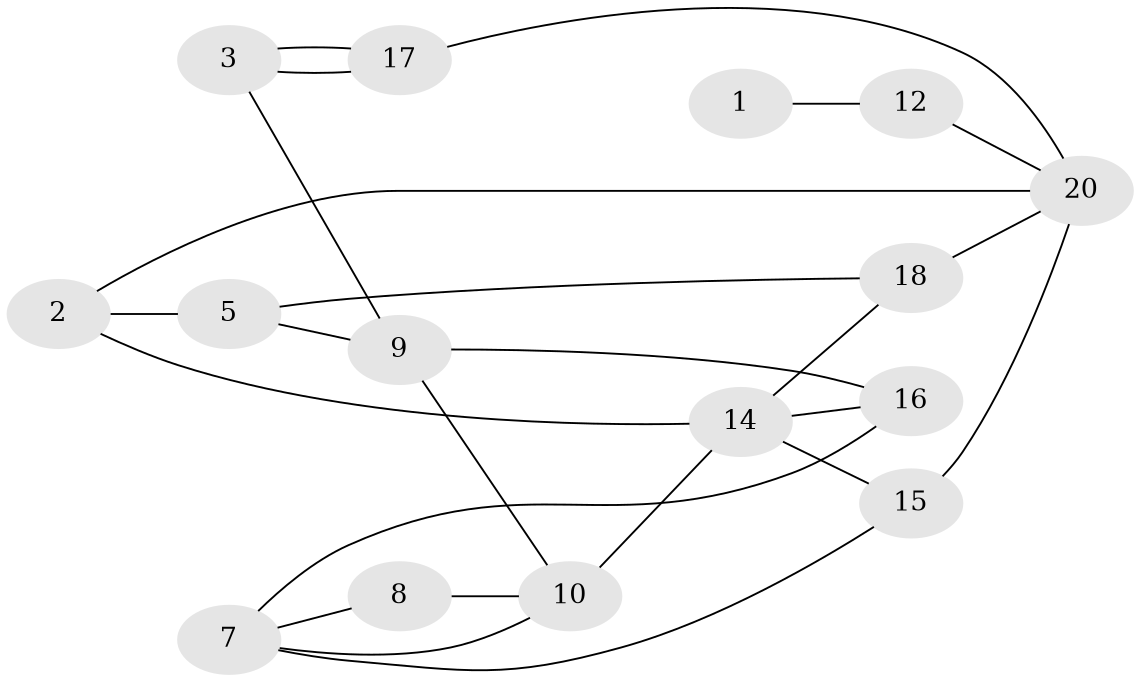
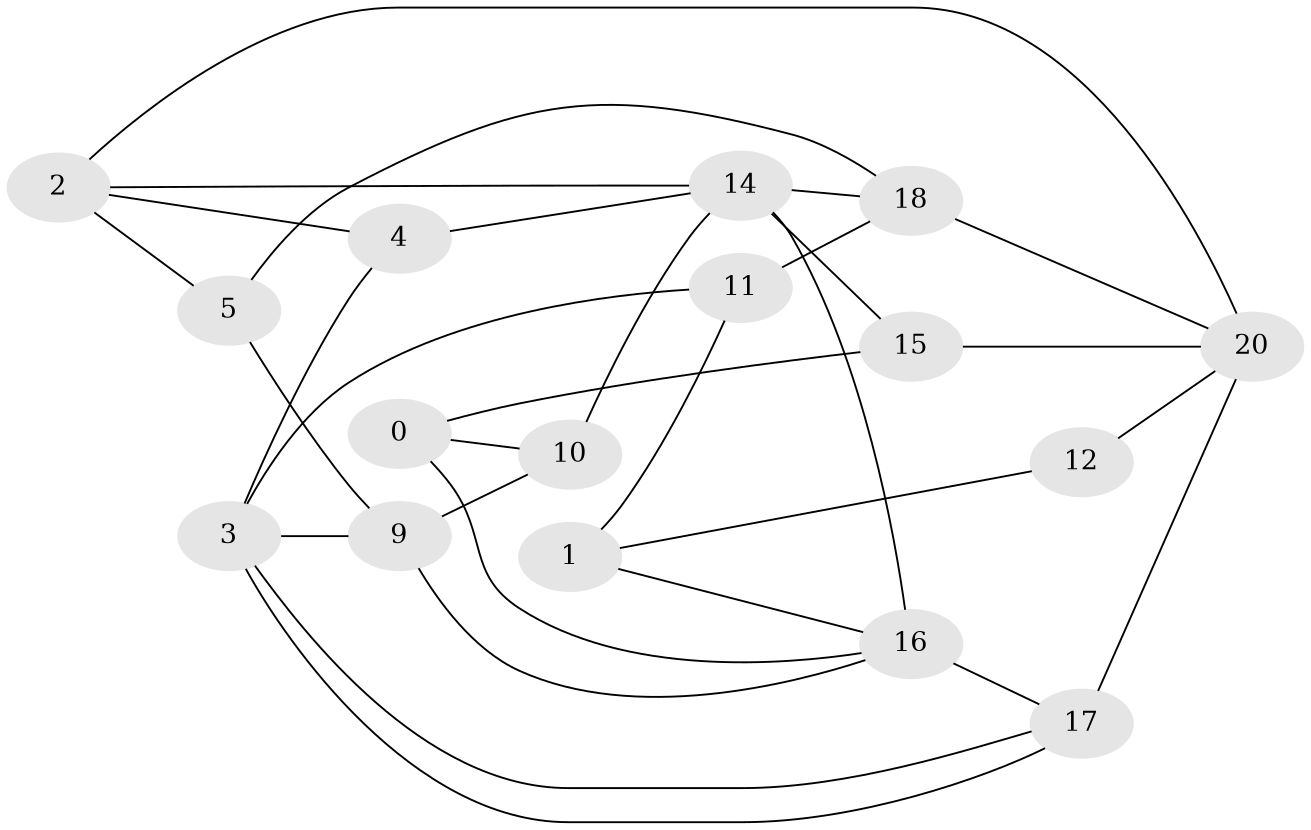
node "4": added
node "11": added
node "8": removed
edge "1" -- "16": added
node "7": label "7" -> "0"
edge "16" -- "17": added
